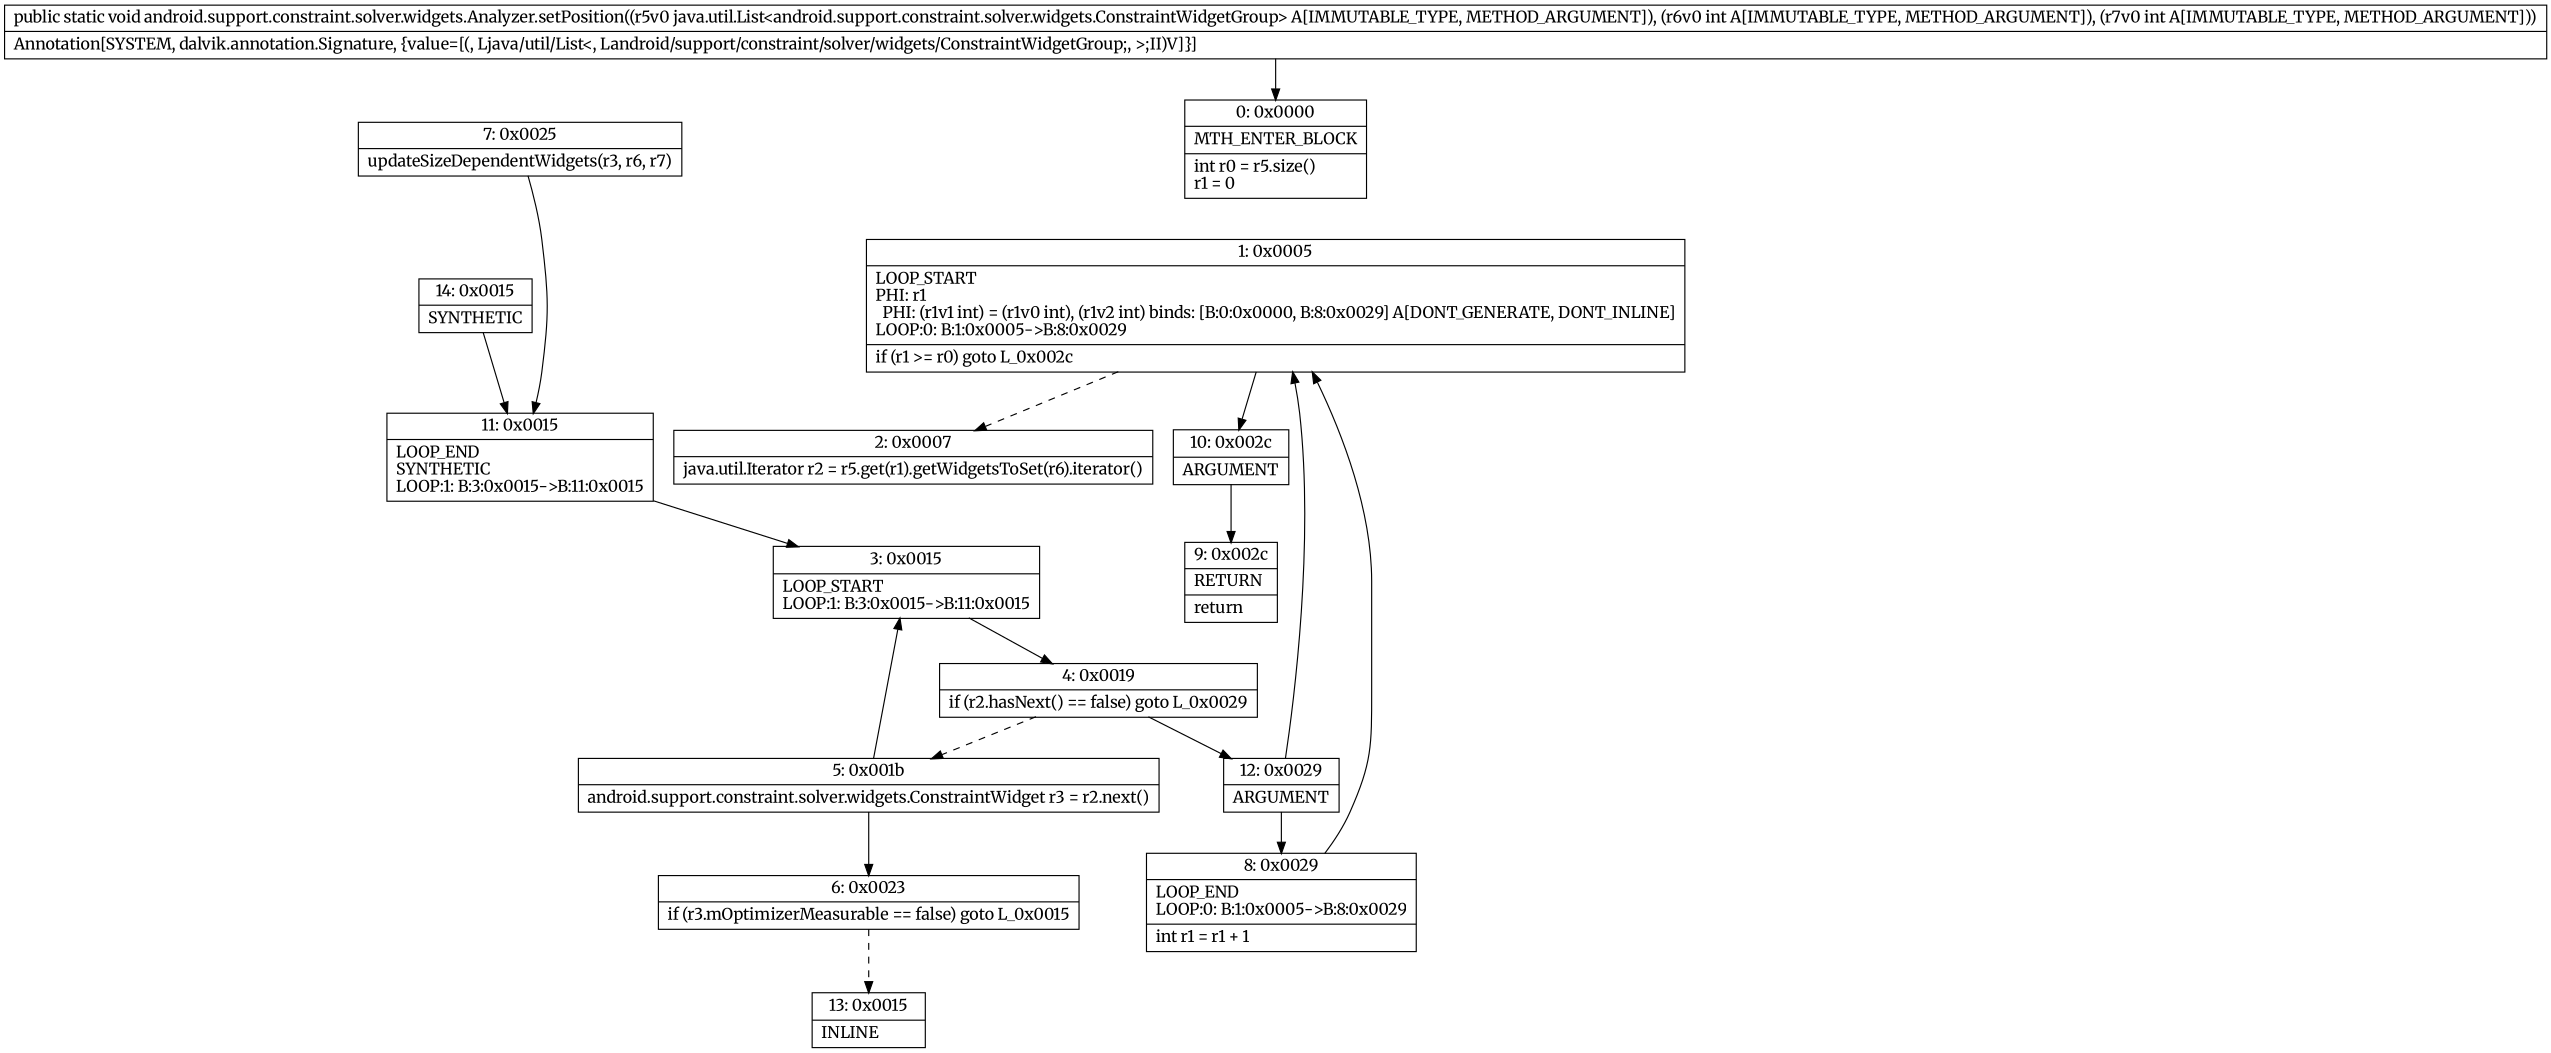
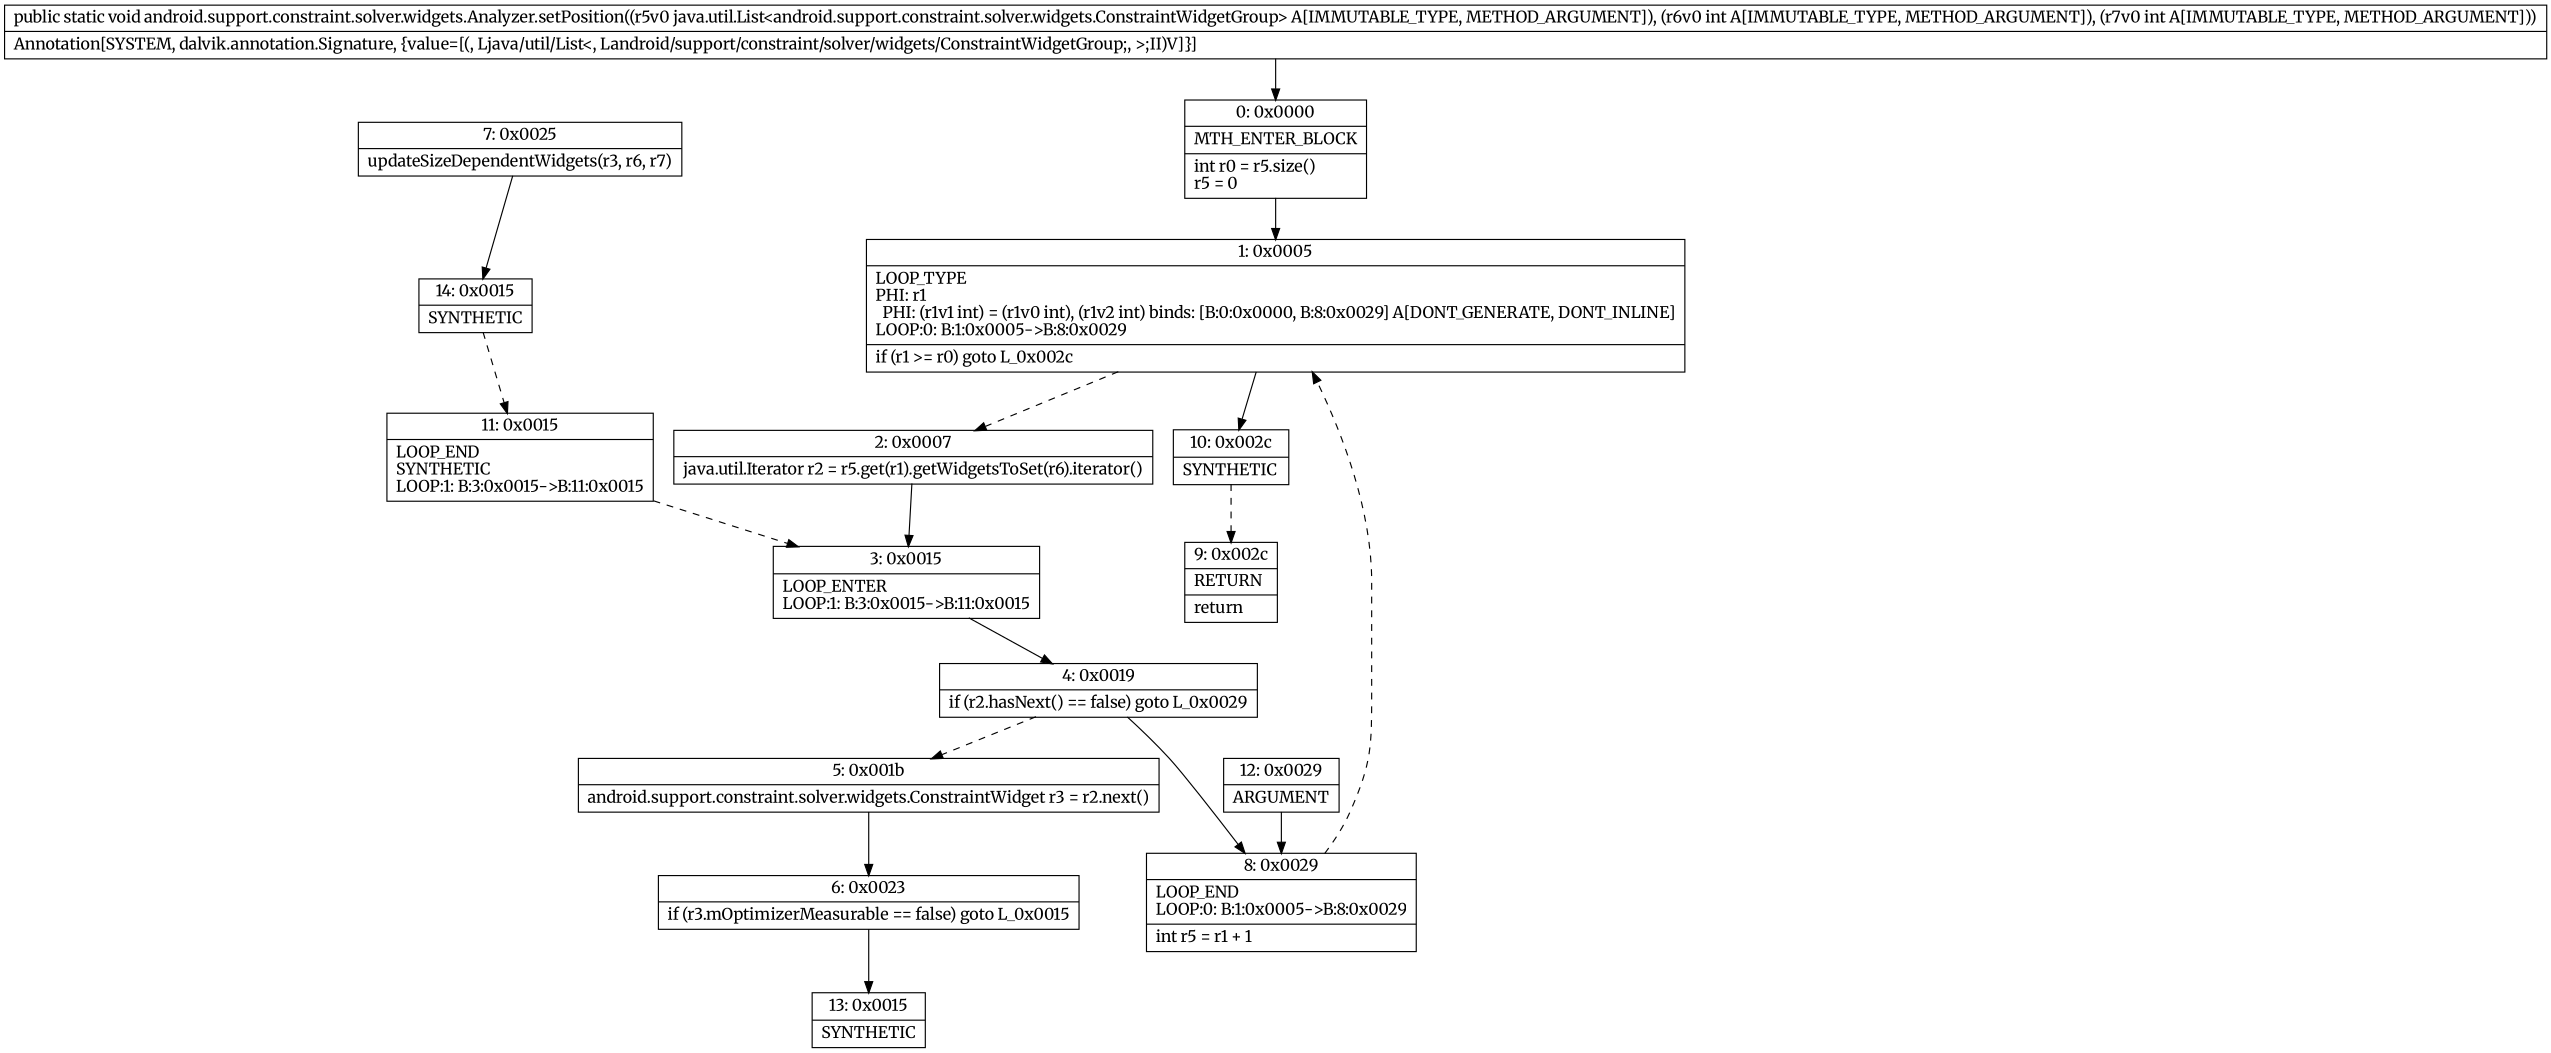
node "0: 0x0000": text "r1 = 0" -> "r5 = 0"
node "1: 0x0005": text "LOOP_START" -> "LOOP_TYPE"
edge "7: 0x0025" -> "11: 0x0015": now "7: 0x0025" -> "14: 0x0015"
edge "14: 0x0015" -> "11: 0x0015": style solid -> dashed
node "10: 0x002c": text "ARGUMENT" -> "SYNTHETIC"
edge "10: 0x002c" -> "9: 0x002c": style solid -> dashed
edge "11: 0x0015" -> "3: 0x0015": style solid -> dashed
edge "12: 0x0029" -> "1: 0x0005": now "0: 0x0000" -> "1: 0x0005"
node "3: 0x0015": text "LOOP_START" -> "LOOP_ENTER"
edge "8: 0x0029" -> "1: 0x0005": style solid -> dashed
edge "5: 0x001b" -> "3: 0x0015": now "2: 0x0007" -> "3: 0x0015"
edge "4: 0x0019" -> "12: 0x0029": now "4: 0x0019" -> "8: 0x0029"
node "8: 0x0029": text "int r1 = r1 + 1" -> "int r5 = r1 + 1"
edge "6: 0x0023" -> "13: 0x0015": style dashed -> solid
node "13: 0x0015": text "INLINE" -> "SYNTHETIC"
